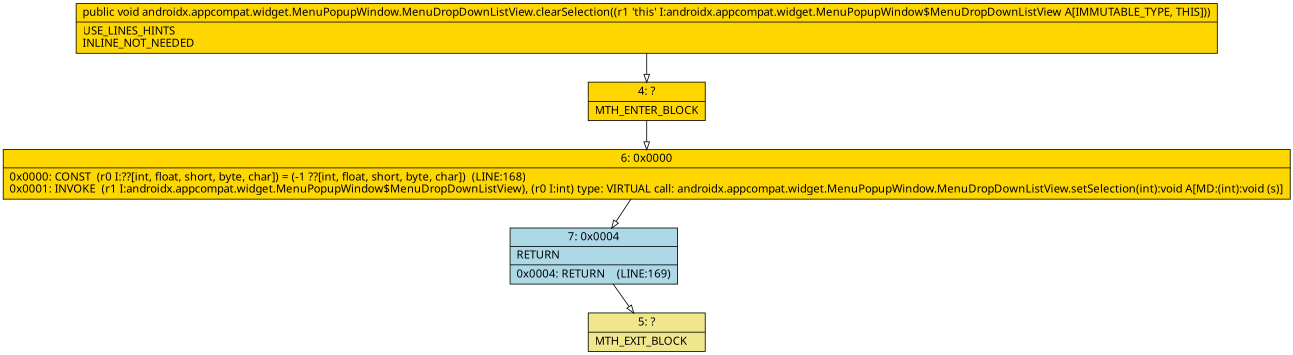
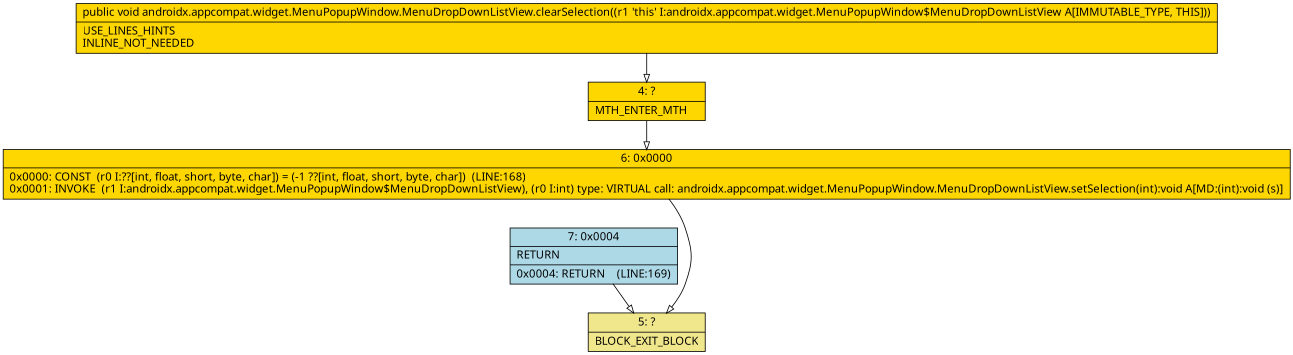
node "4: ?": text "MTH_ENTER_BLOCK" -> "MTH_ENTER_MTH"
edge "6: 0x0000" -> "7: 0x0004": now "6: 0x0000" -> "5: ?"
node "5: ?": text "MTH_EXIT_BLOCK" -> "BLOCK_EXIT_BLOCK"
